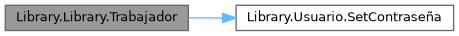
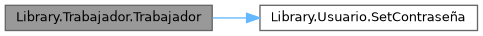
node "Library.Library.Trabajador": label "Library.Library.Trabajador" -> "Library.Trabajador.Trabajador"
